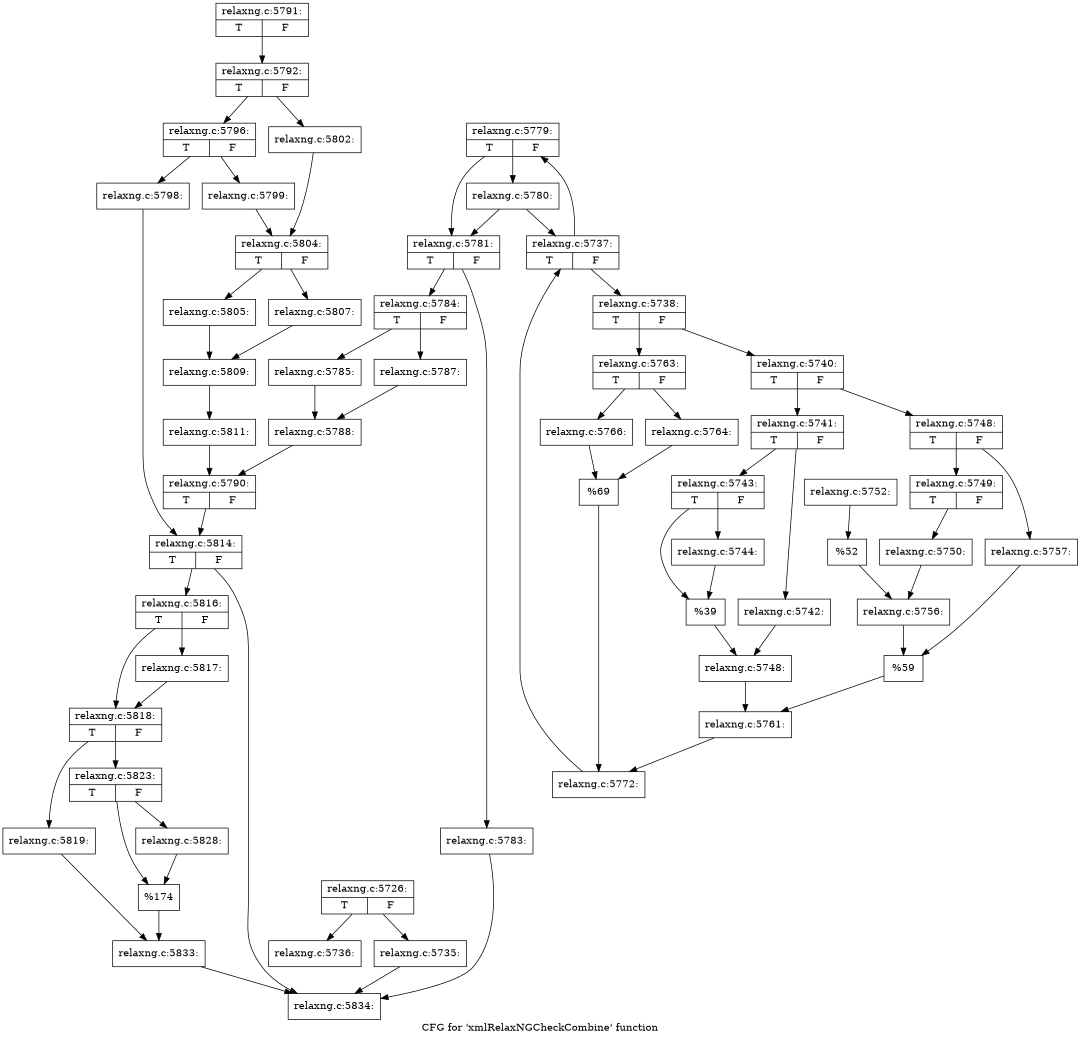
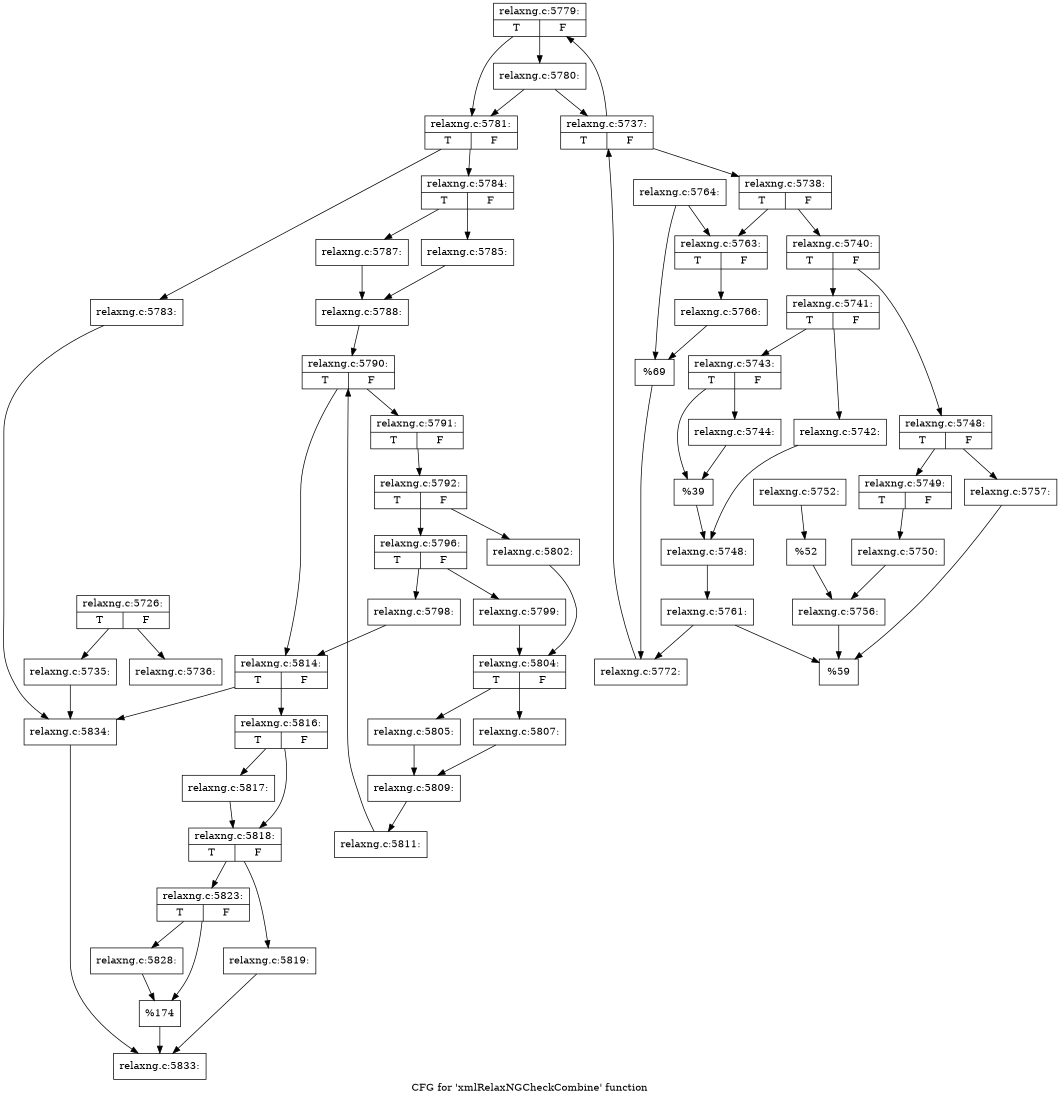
edge "relaxng.c:5790:" -> "relaxng.c:5791:": added
edge "relaxng.c:5763:" -> "relaxng.c:5764:": reversed
edge "%59" -> "relaxng.c:5761:": reversed
edge "relaxng.c:5833:" -> "relaxng.c:5834:": reversed
